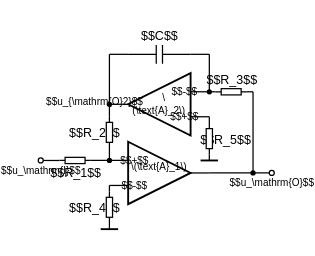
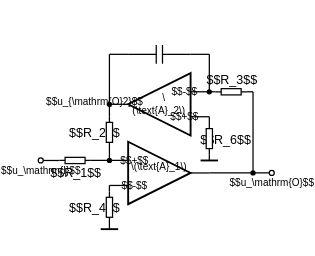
node "$$C$$": removed
node "$$R_5$$": label "$$R_5$$" -> "$$R_6$$"
